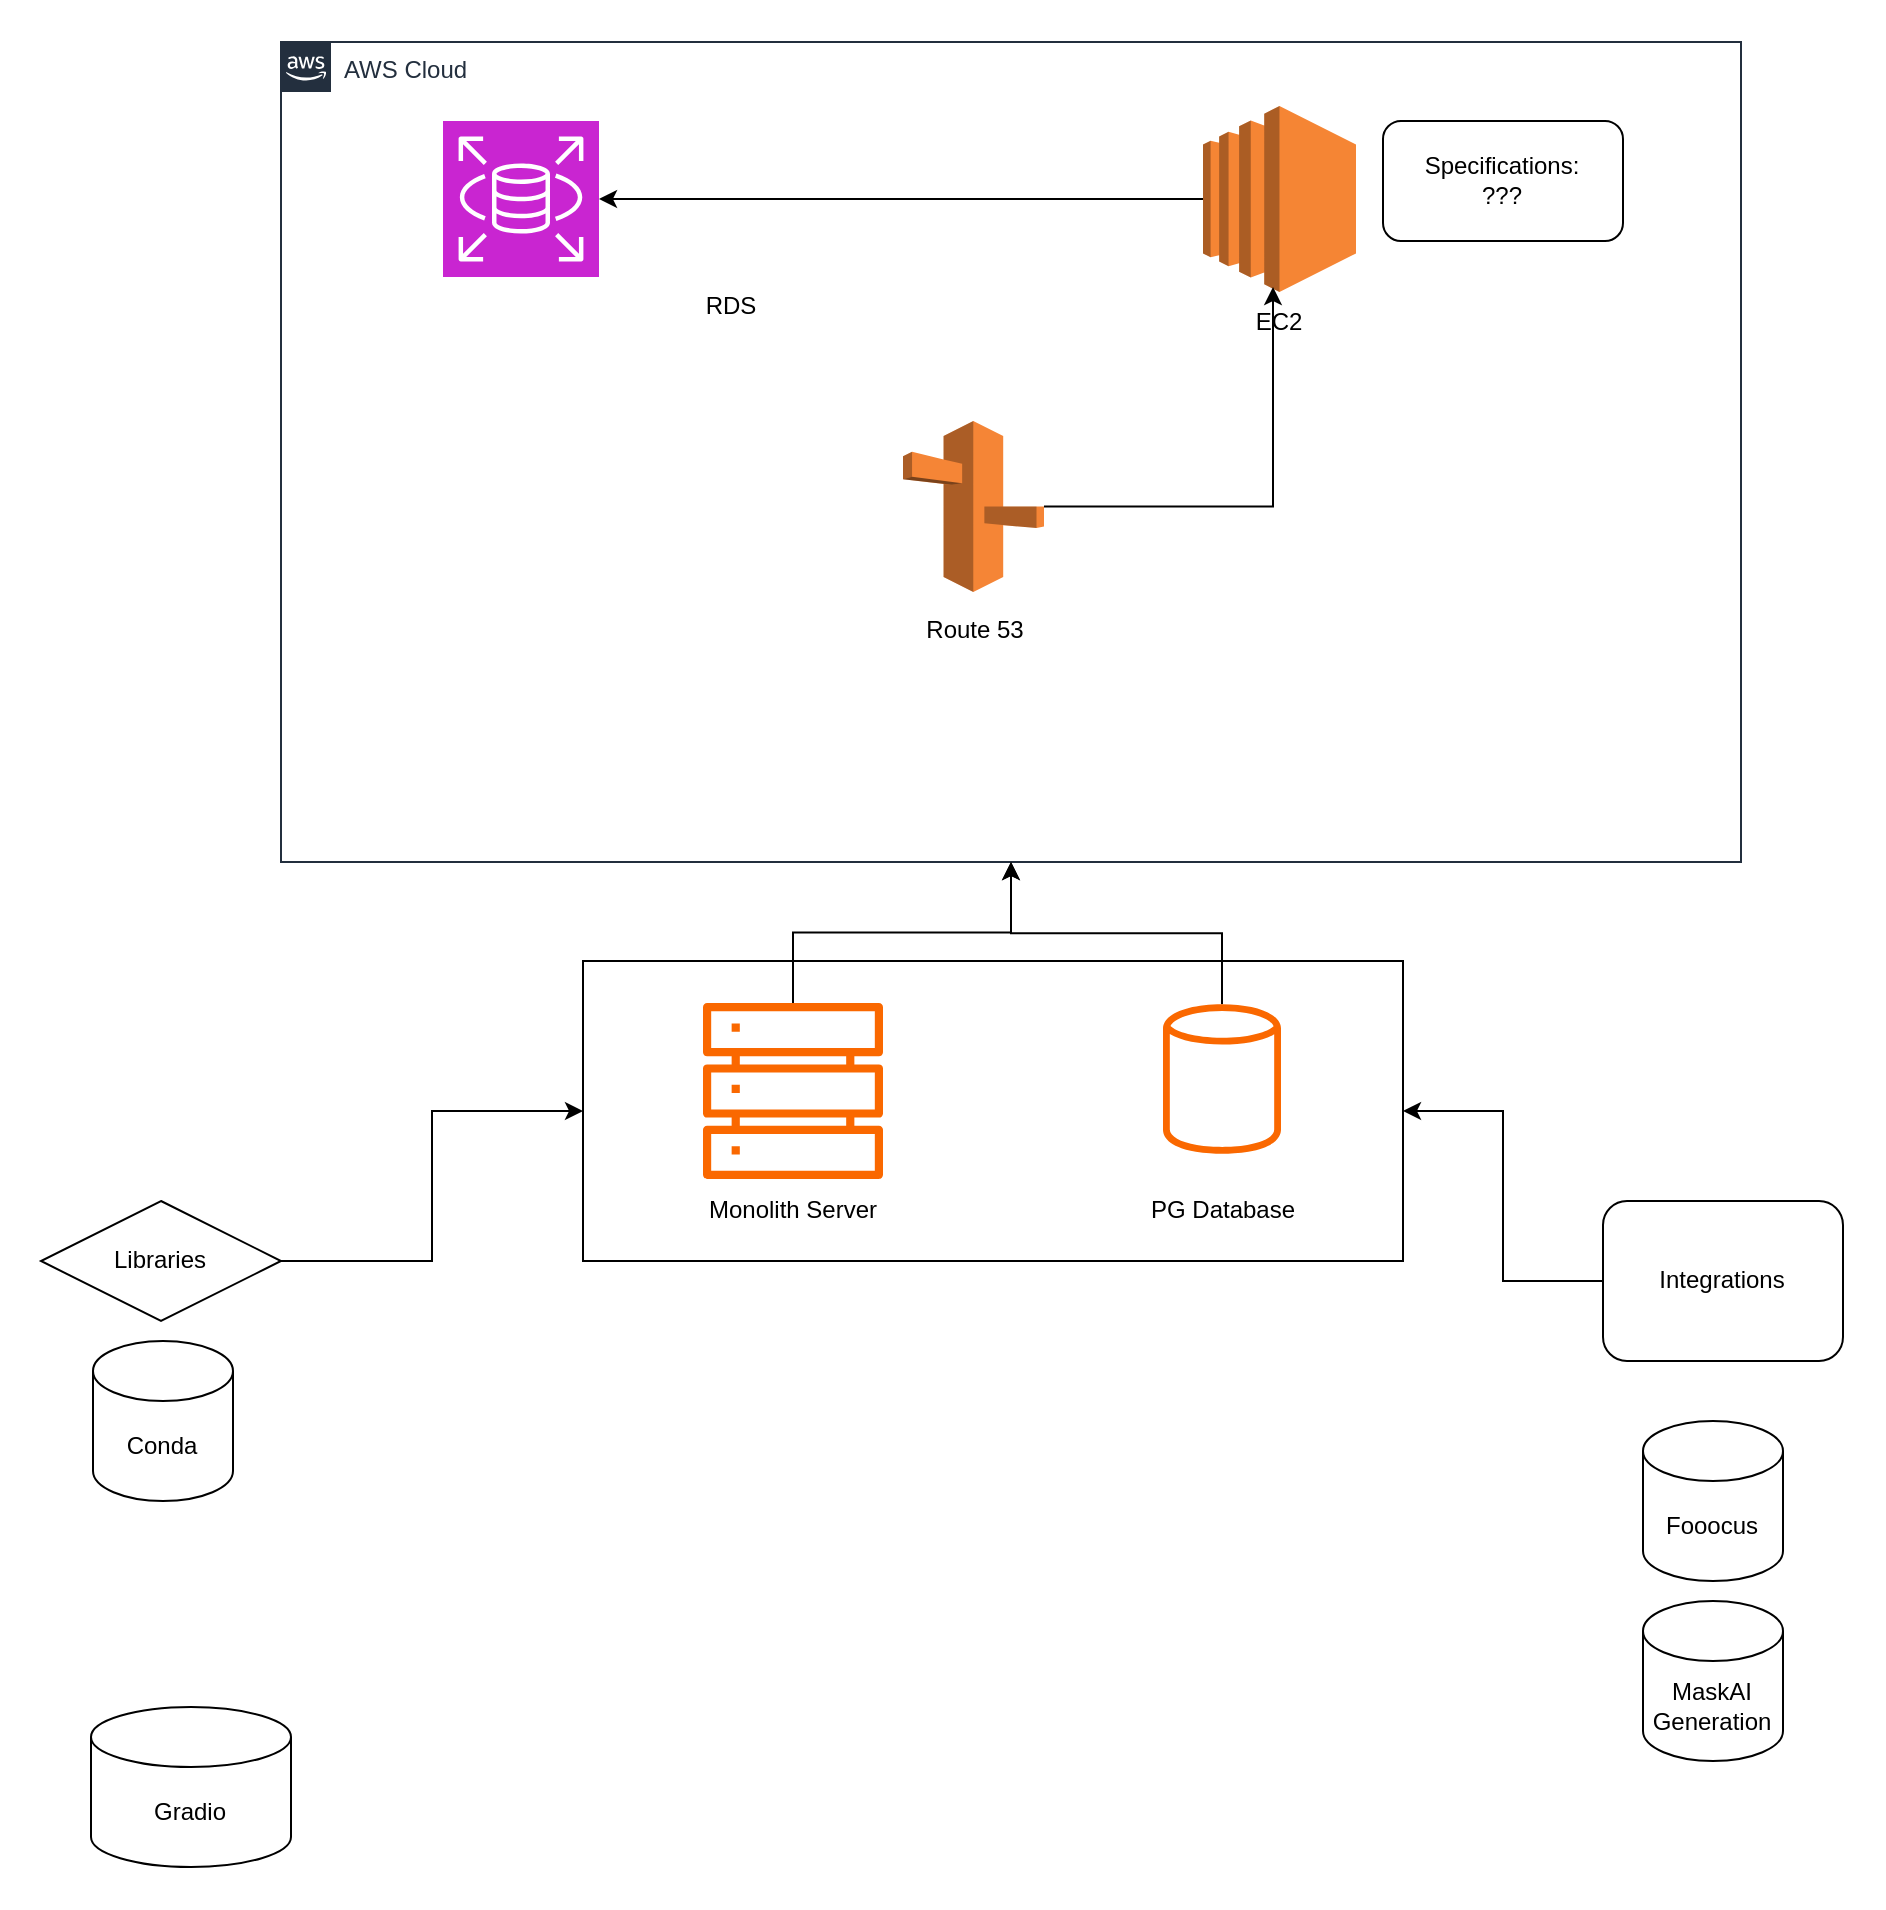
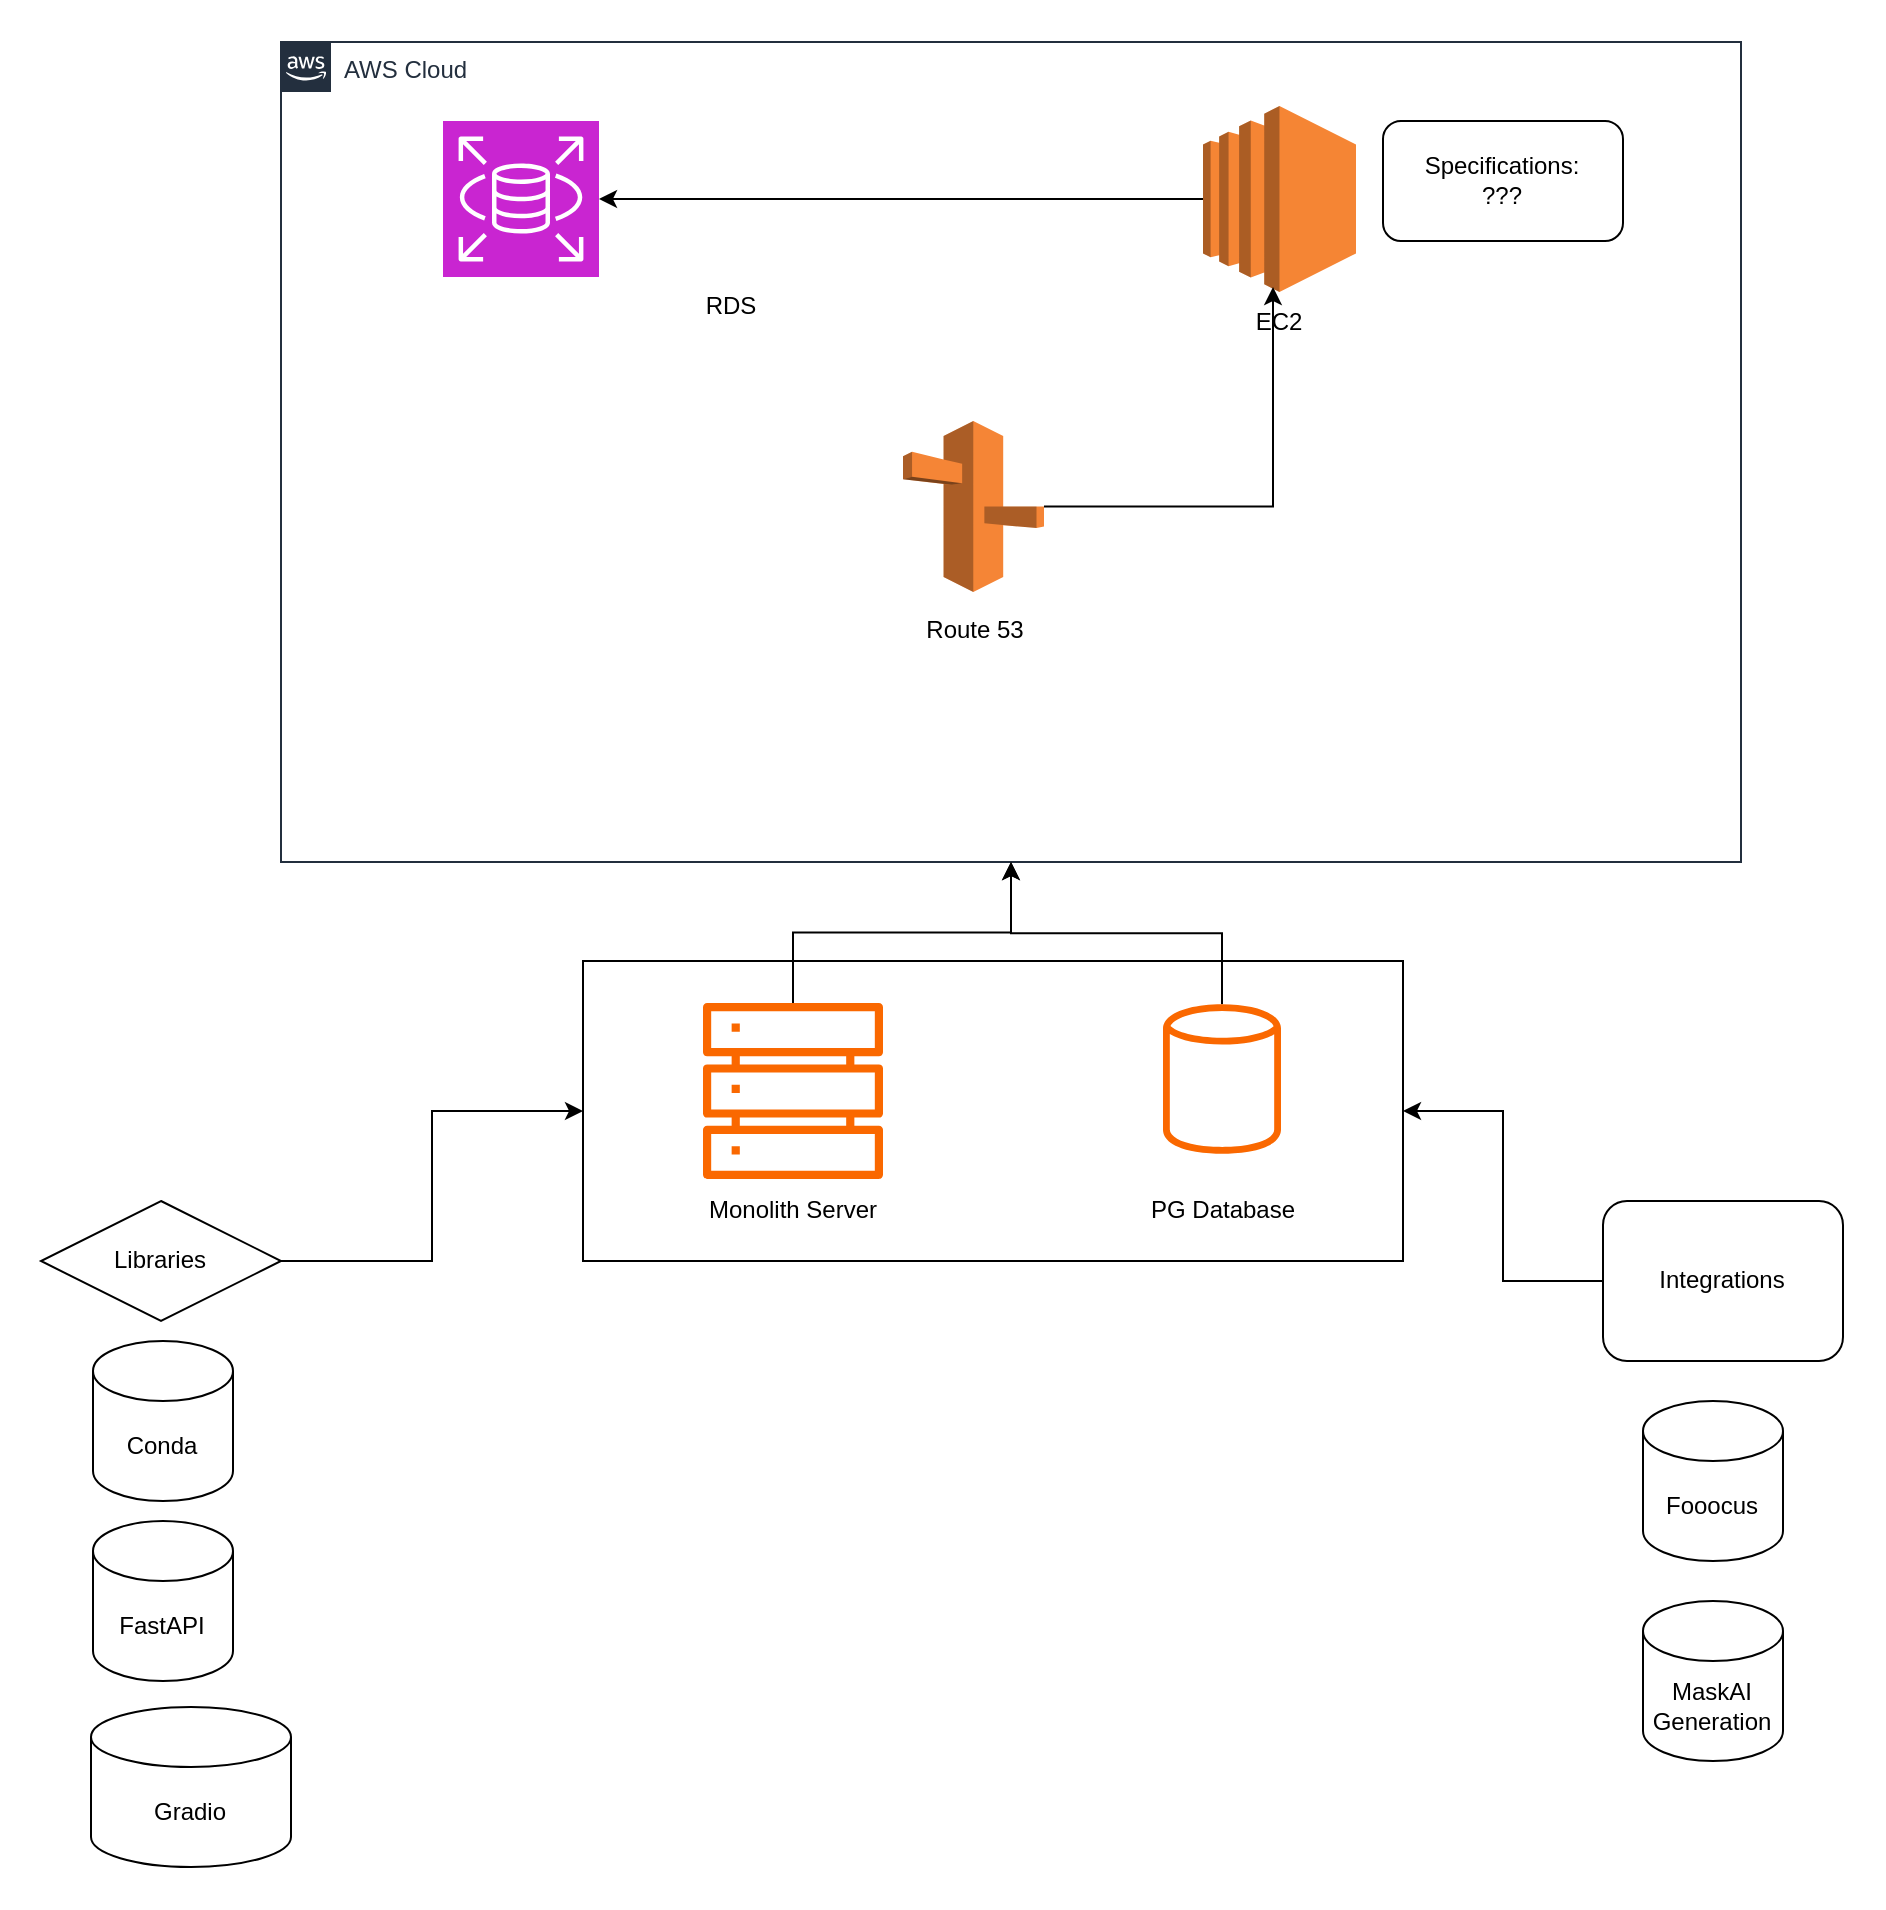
node "Fooocus": moved (1713, 1501) -> (1713, 1481)
node "FastAPI": added
